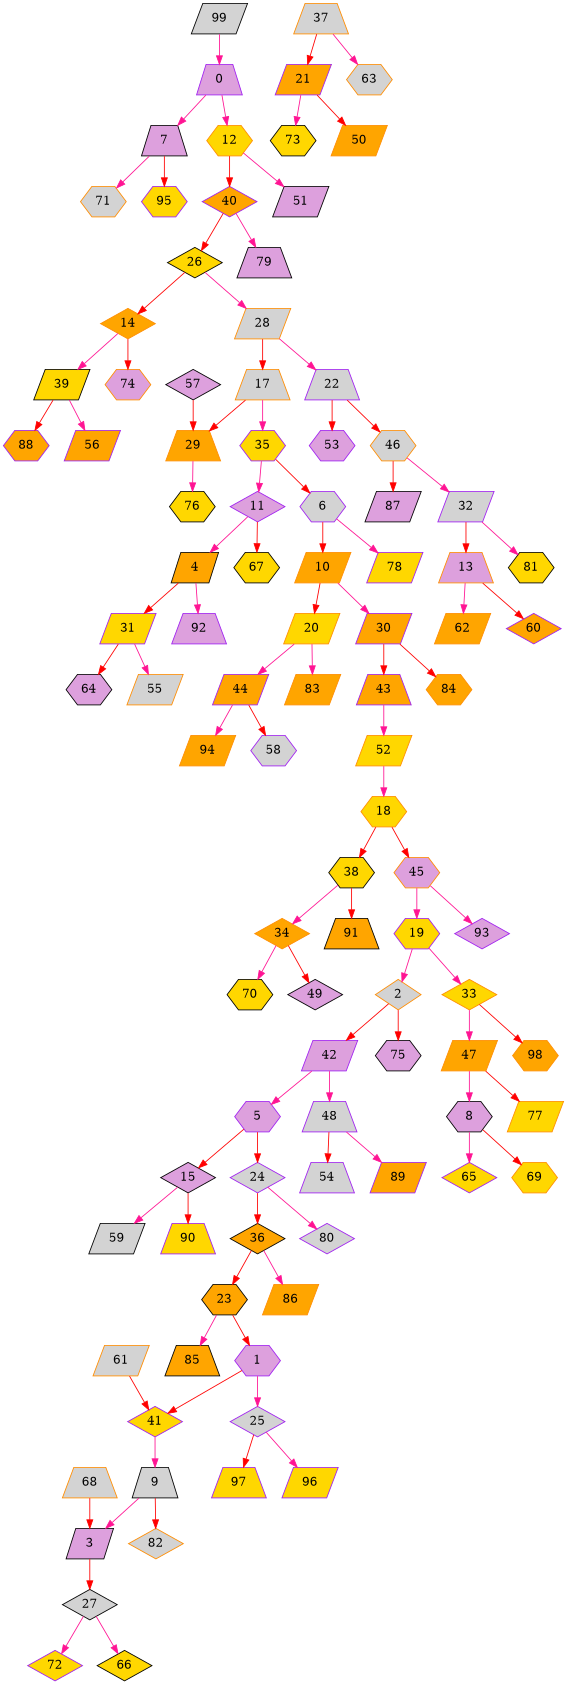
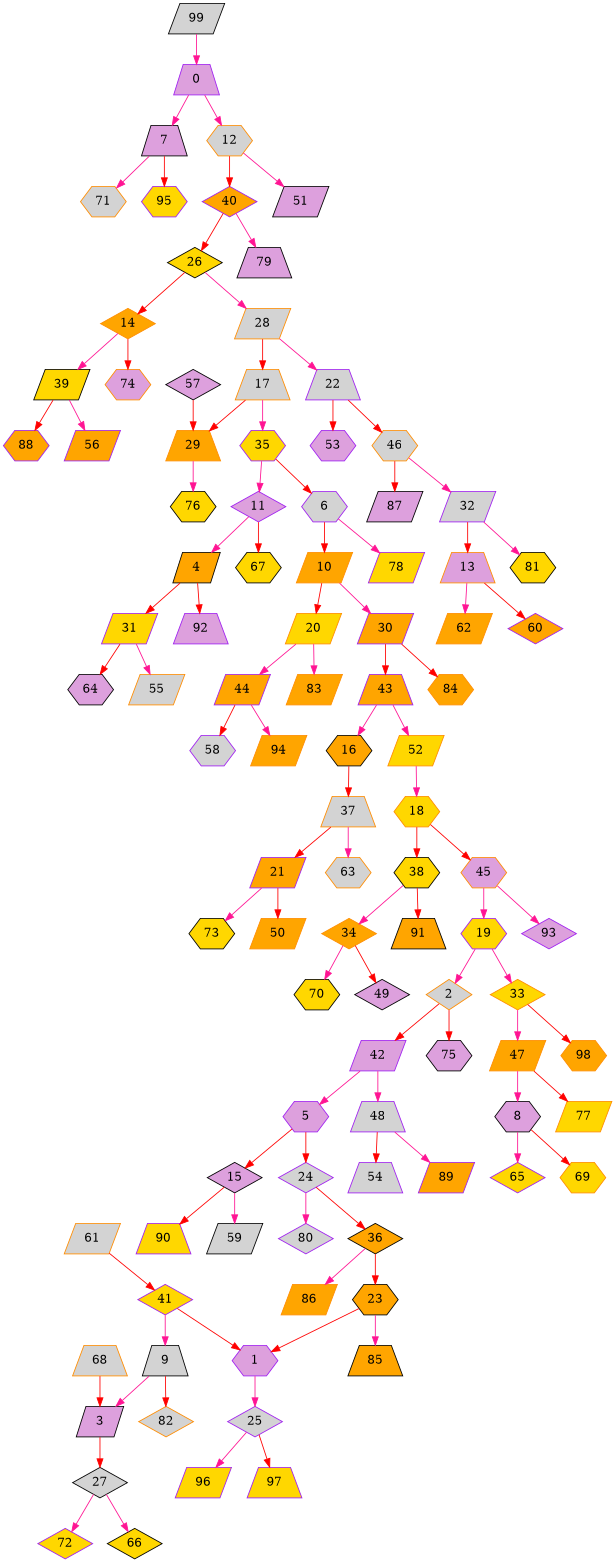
node "12": fillcolor gold -> lightgrey
edge "4" -> "92": color deeppink -> red
node "16": added
edge "1" -> "41": reversed
